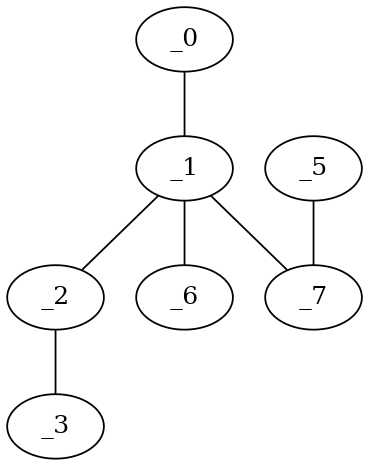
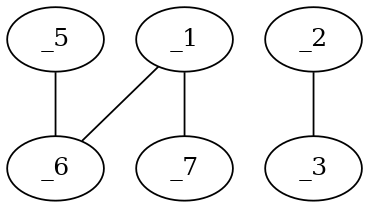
node "_0": removed
edge "_1" -- "_2": removed
edge "_5" -- "_7": now "_5" -- "_6"
